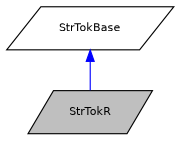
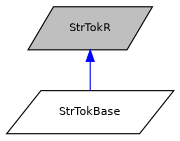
edge "StrTokR" -> "StrTokBase": reversed
